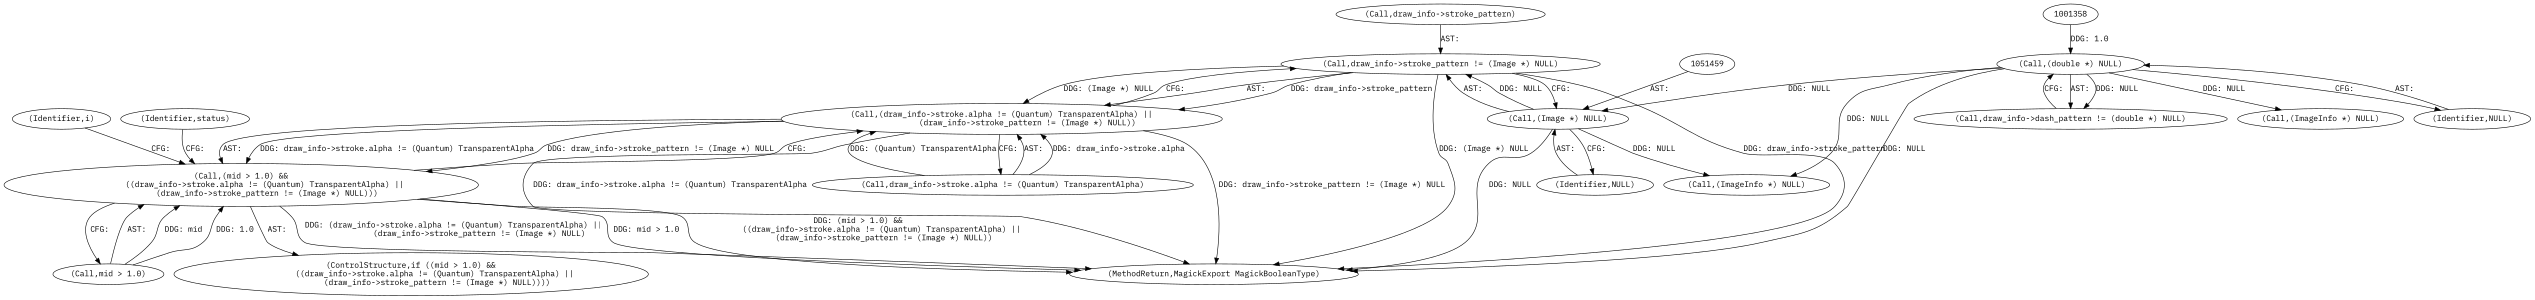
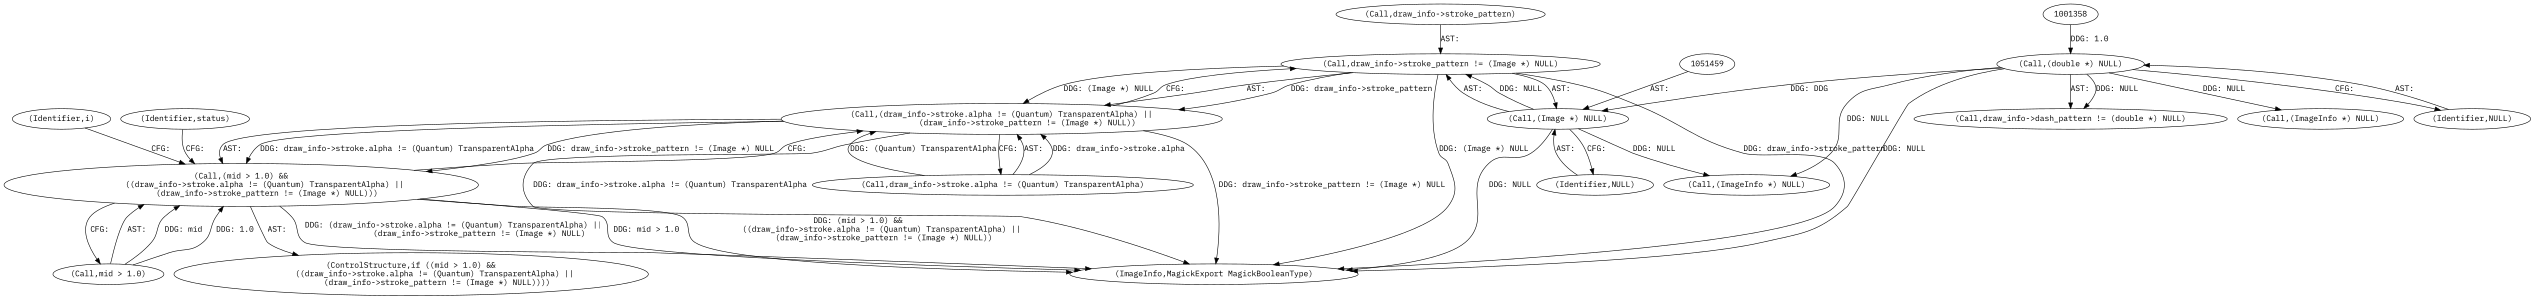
edge "(Call,draw_info->stroke_pattern != (Image *) NULL)" -> "(Call,(Image *) NULL)": label "CFG: " -> "AST: "
edge "(Call,(double *) NULL)" -> "(Call,(Image *) NULL)": label "DDG: NULL" -> "DDG: DDG"
edge "(Call,draw_info->dash_pattern != (double *) NULL)" -> "(Call,(double *) NULL)": removed, label "CFG:"
node "(MethodReturn,MagickExport MagickBooleanType)": label "(MethodReturn,MagickExport MagickBooleanType)" -> "(ImageInfo,MagickExport MagickBooleanType)"
